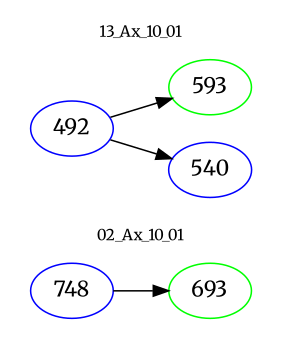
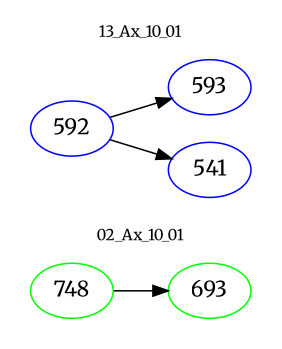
node "593": color green -> blue
node "492": label "492" -> "592"
node "540": label "540" -> "541"
node "748": color blue -> green
